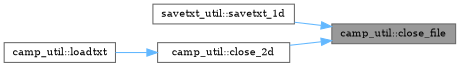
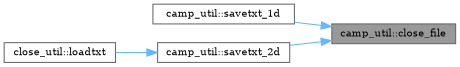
node "savetxt_util::savetxt_1d": label "savetxt_util::savetxt_1d" -> "camp_util::savetxt_1d"
node "camp_util::loadtxt": label "camp_util::loadtxt" -> "close_util::loadtxt"
node "camp_util::close_2d": label "camp_util::close_2d" -> "camp_util::savetxt_2d"
